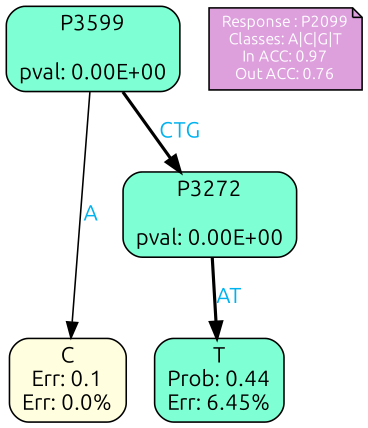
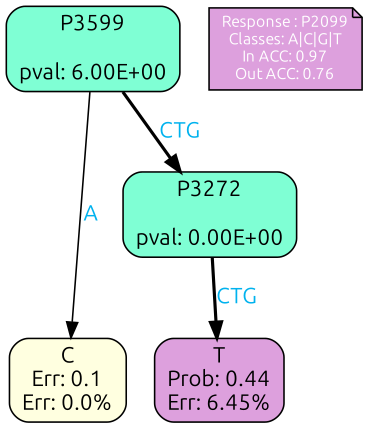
node "P3599 pval: 0.00E+00": label "P3599 pval: 0.00E+00" -> "P3599 pval: 6.00E+00"
edge "P3272 pval: 0.00E+00" -> "T Prob: 0.44 Err: 6.45%": label "AT" -> "CTG"
node "T Prob: 0.44 Err: 6.45%": fillcolor aquamarine -> plum
